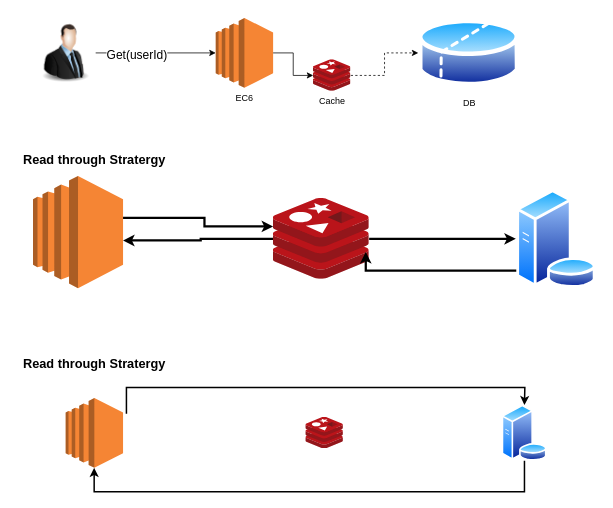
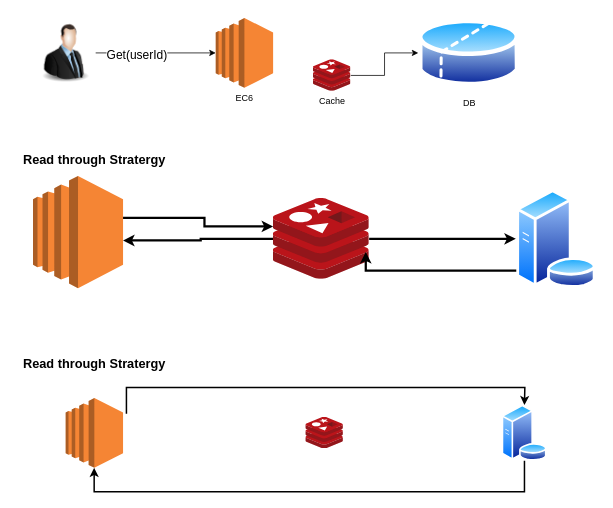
edge "Cache" -> "DB": style dashed -> solid
edge "EC6" -> "Cache": removed
